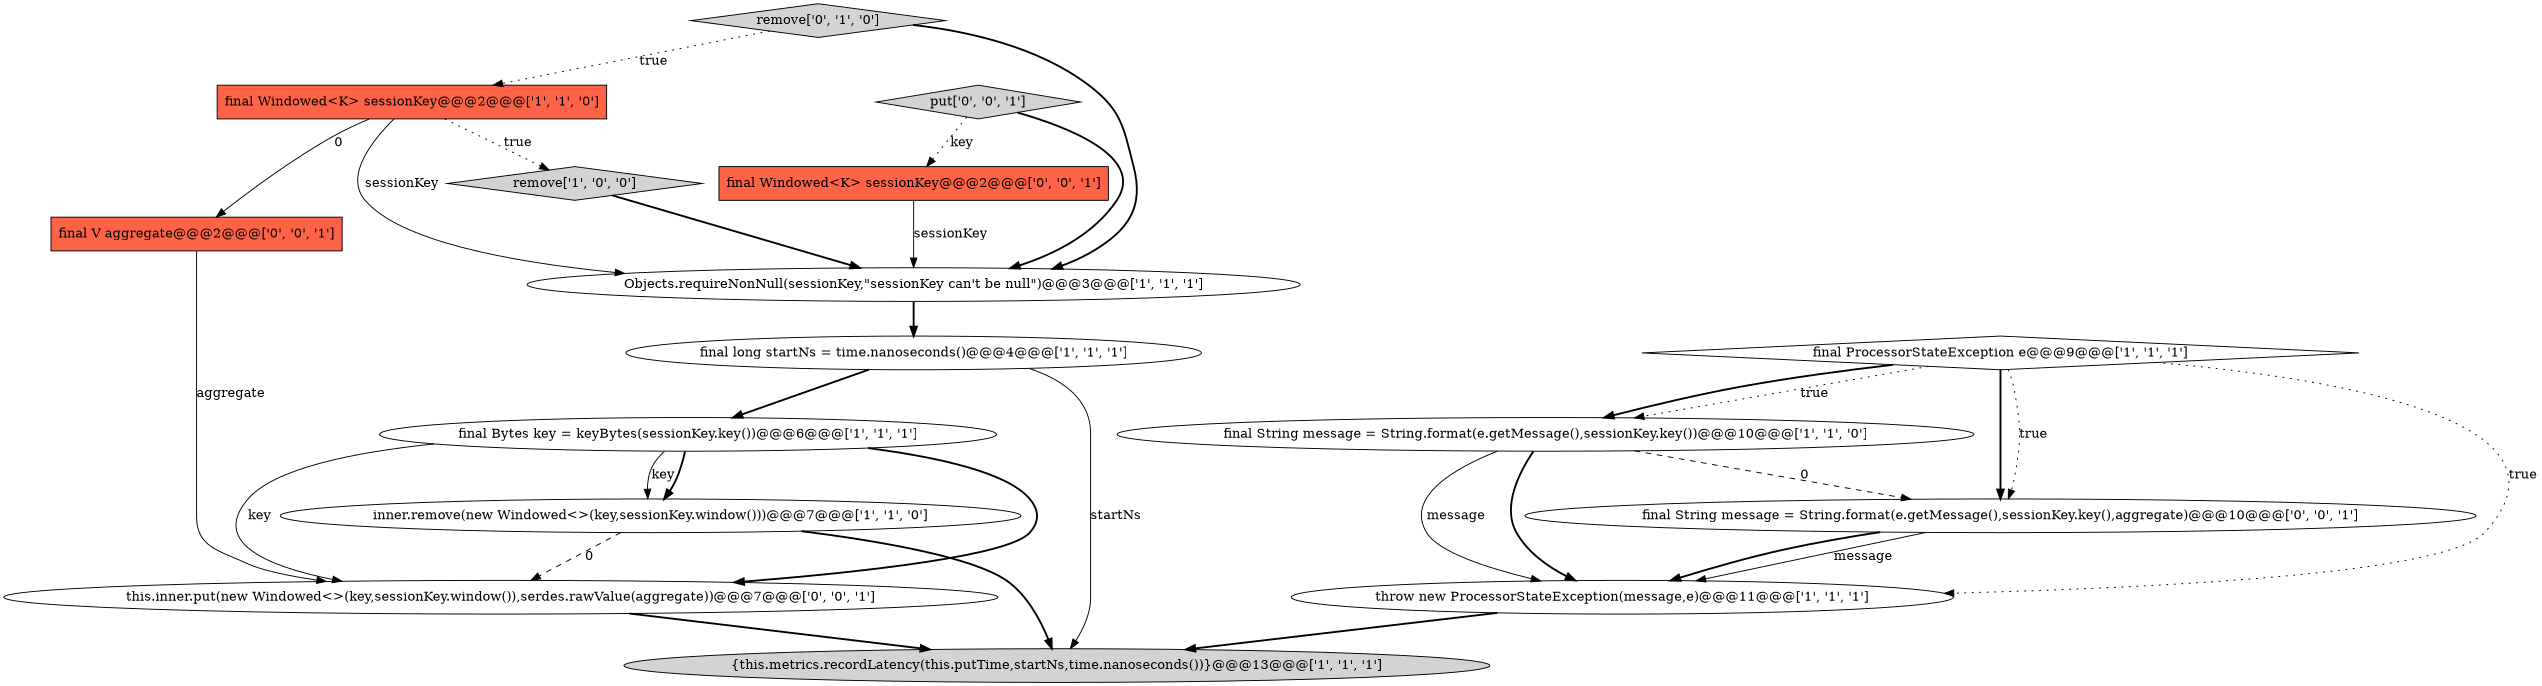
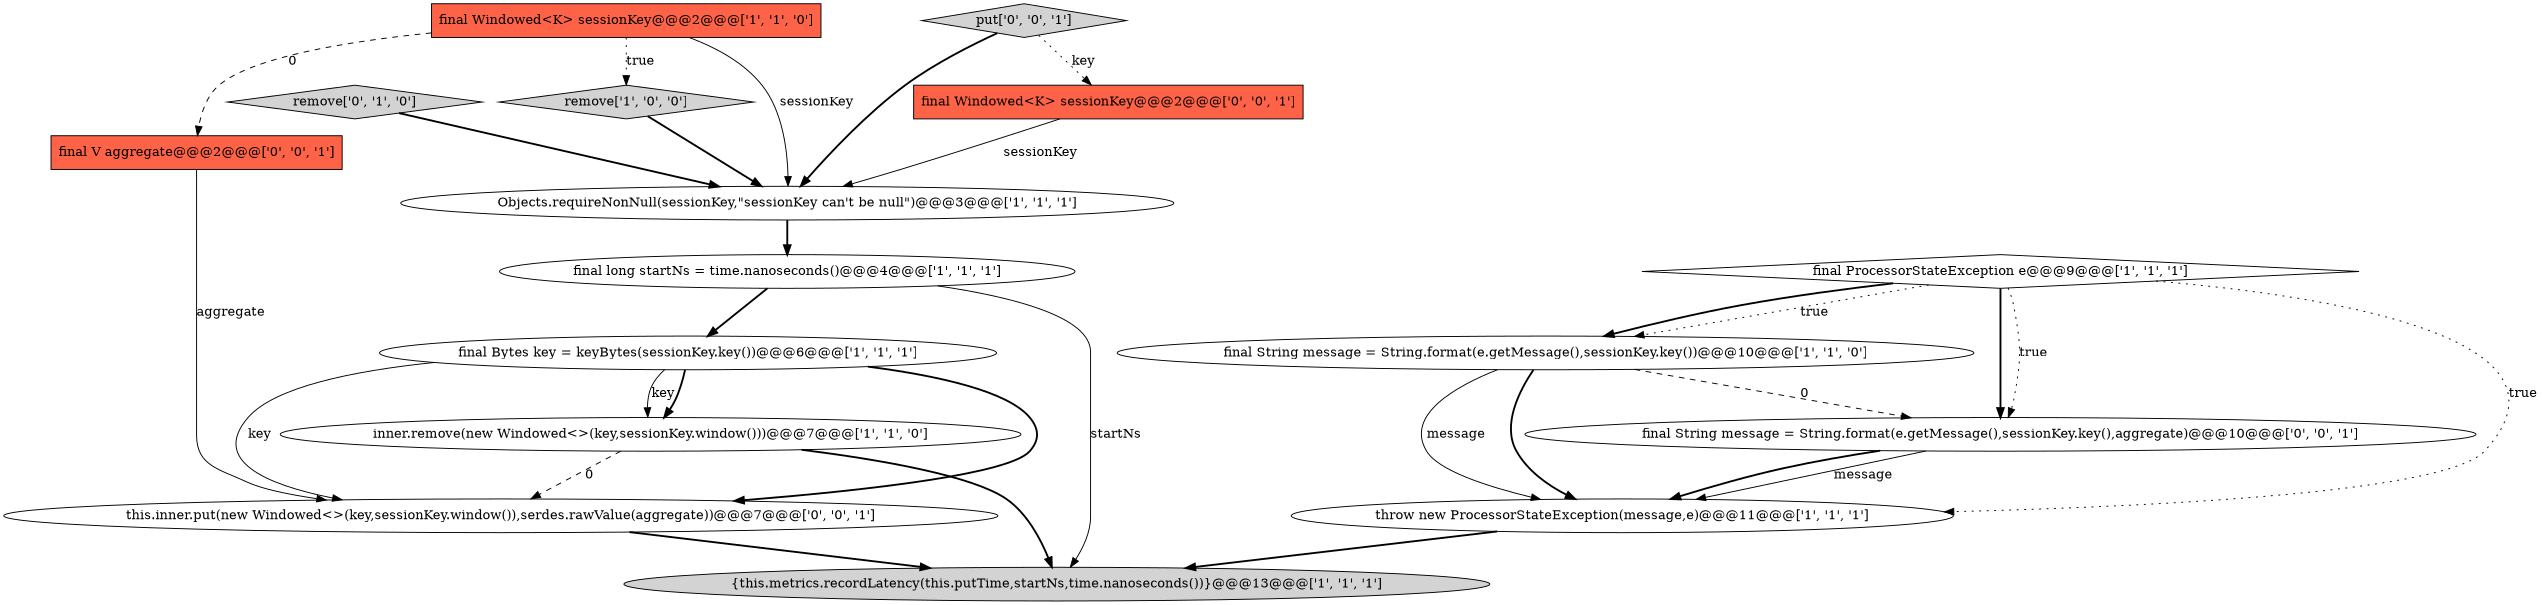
edge "remove['0', '1', '0']" -> "final Windowed<K> sessionKey@@@2@@@['1', '1', '0']": removed, label "true"
edge "final Windowed<K> sessionKey@@@2@@@['1', '1', '0']" -> "final V aggregate@@@2@@@['0', '0', '1']": style solid -> dashed
